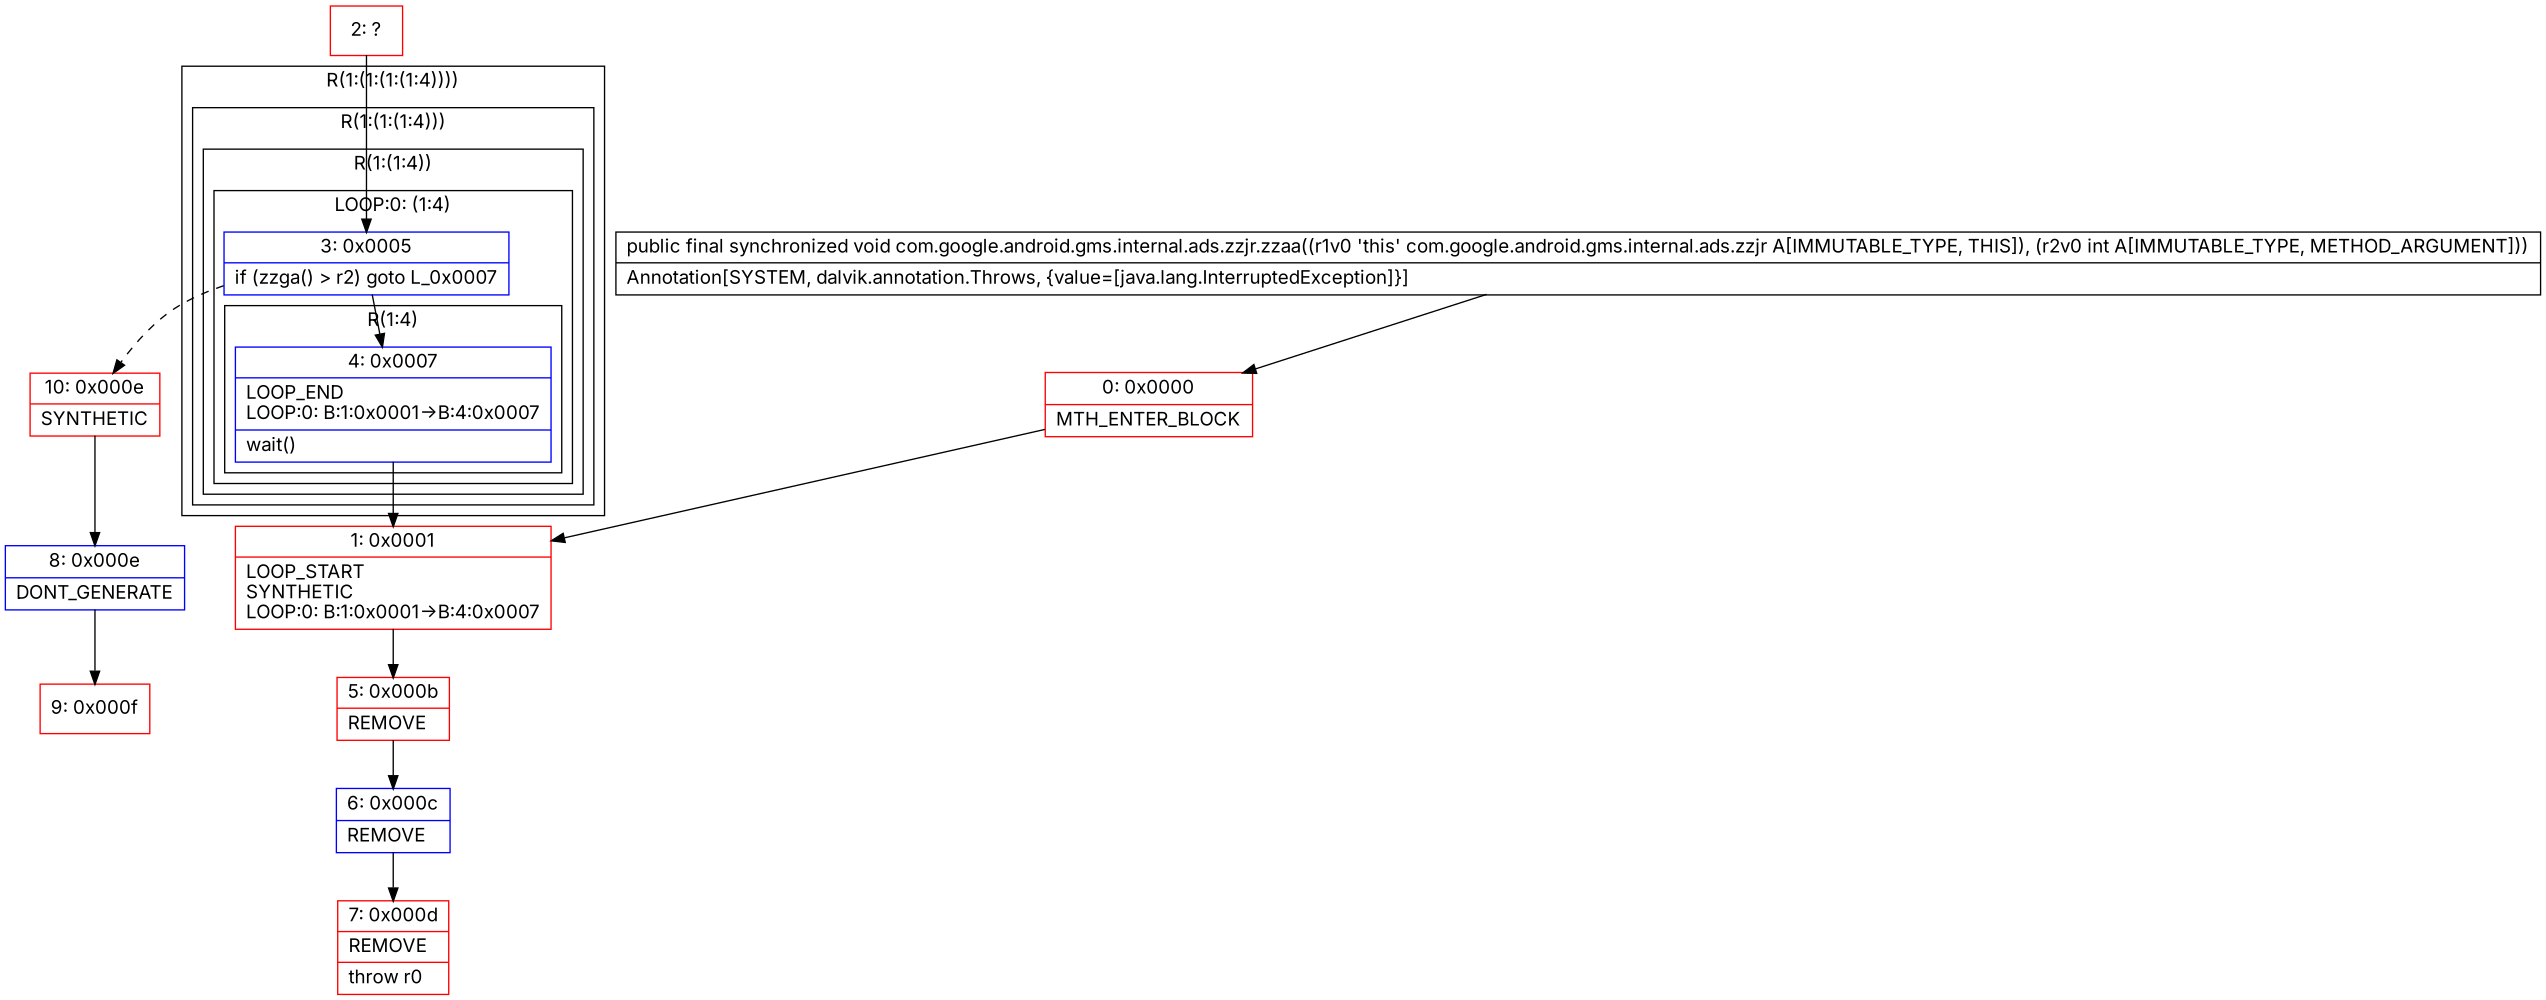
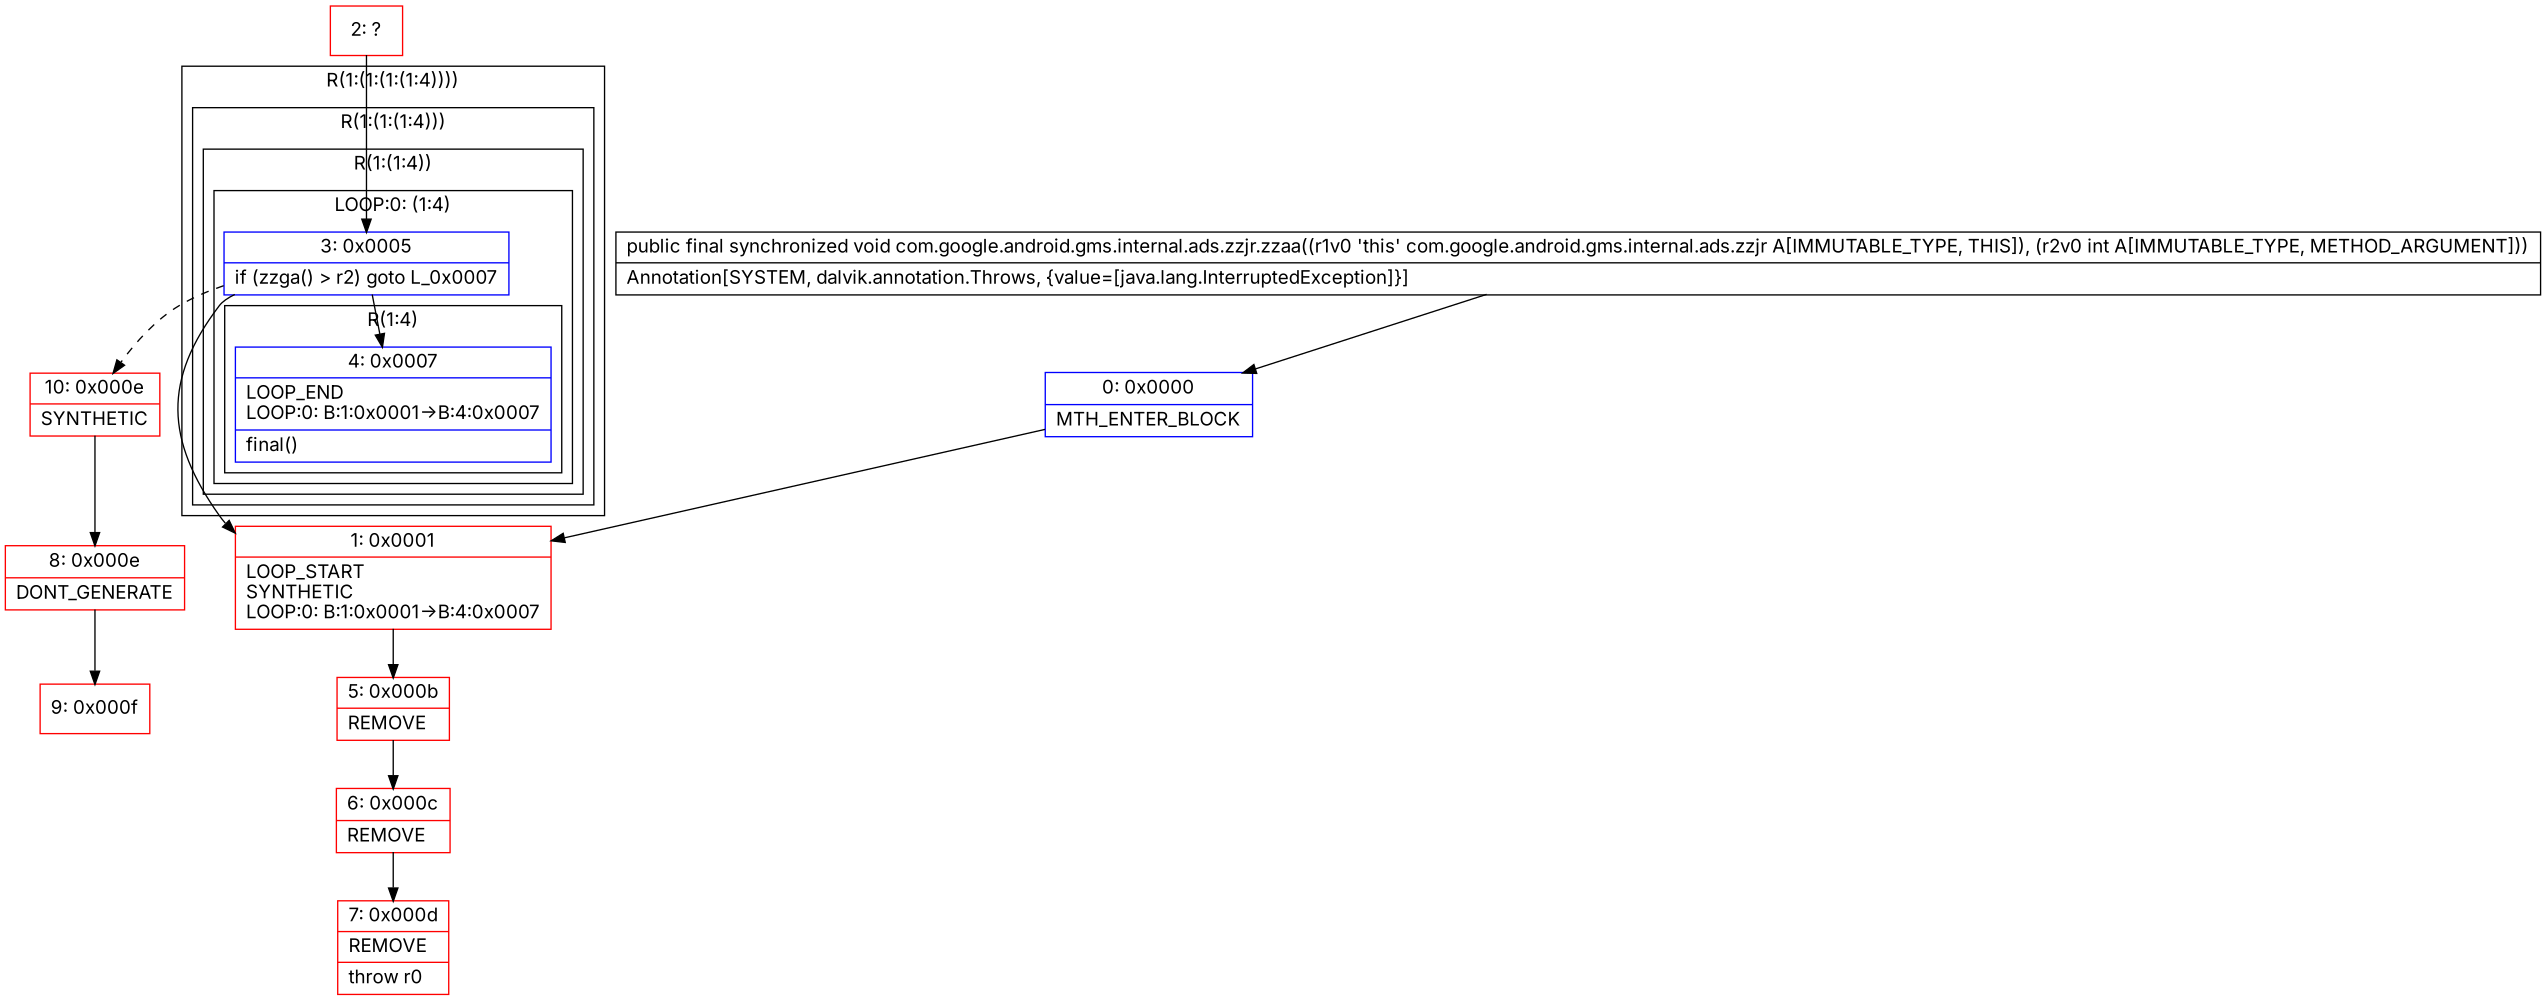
node "0: 0x0000": color red -> blue
node "4: 0x0007": text "wait()" -> "final()"
edge "4: 0x0007" -> "1: 0x0001": now "3: 0x0005" -> "1: 0x0001"
node "8: 0x000e": color blue -> red
node "6: 0x000c": color blue -> red
